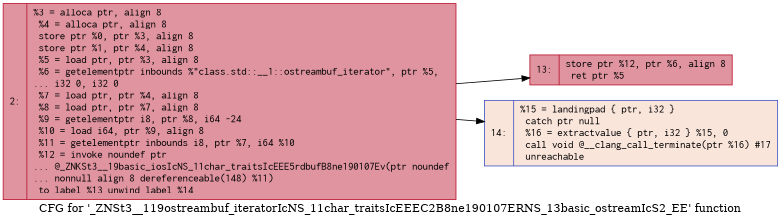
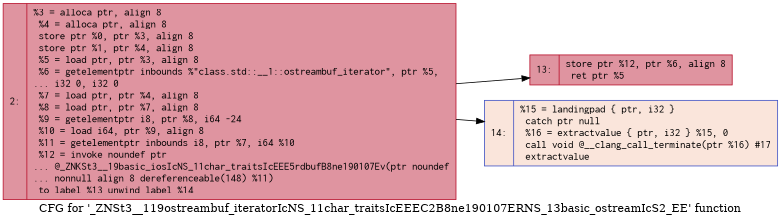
node "14:": text "unreachable" -> "extractvalue"
